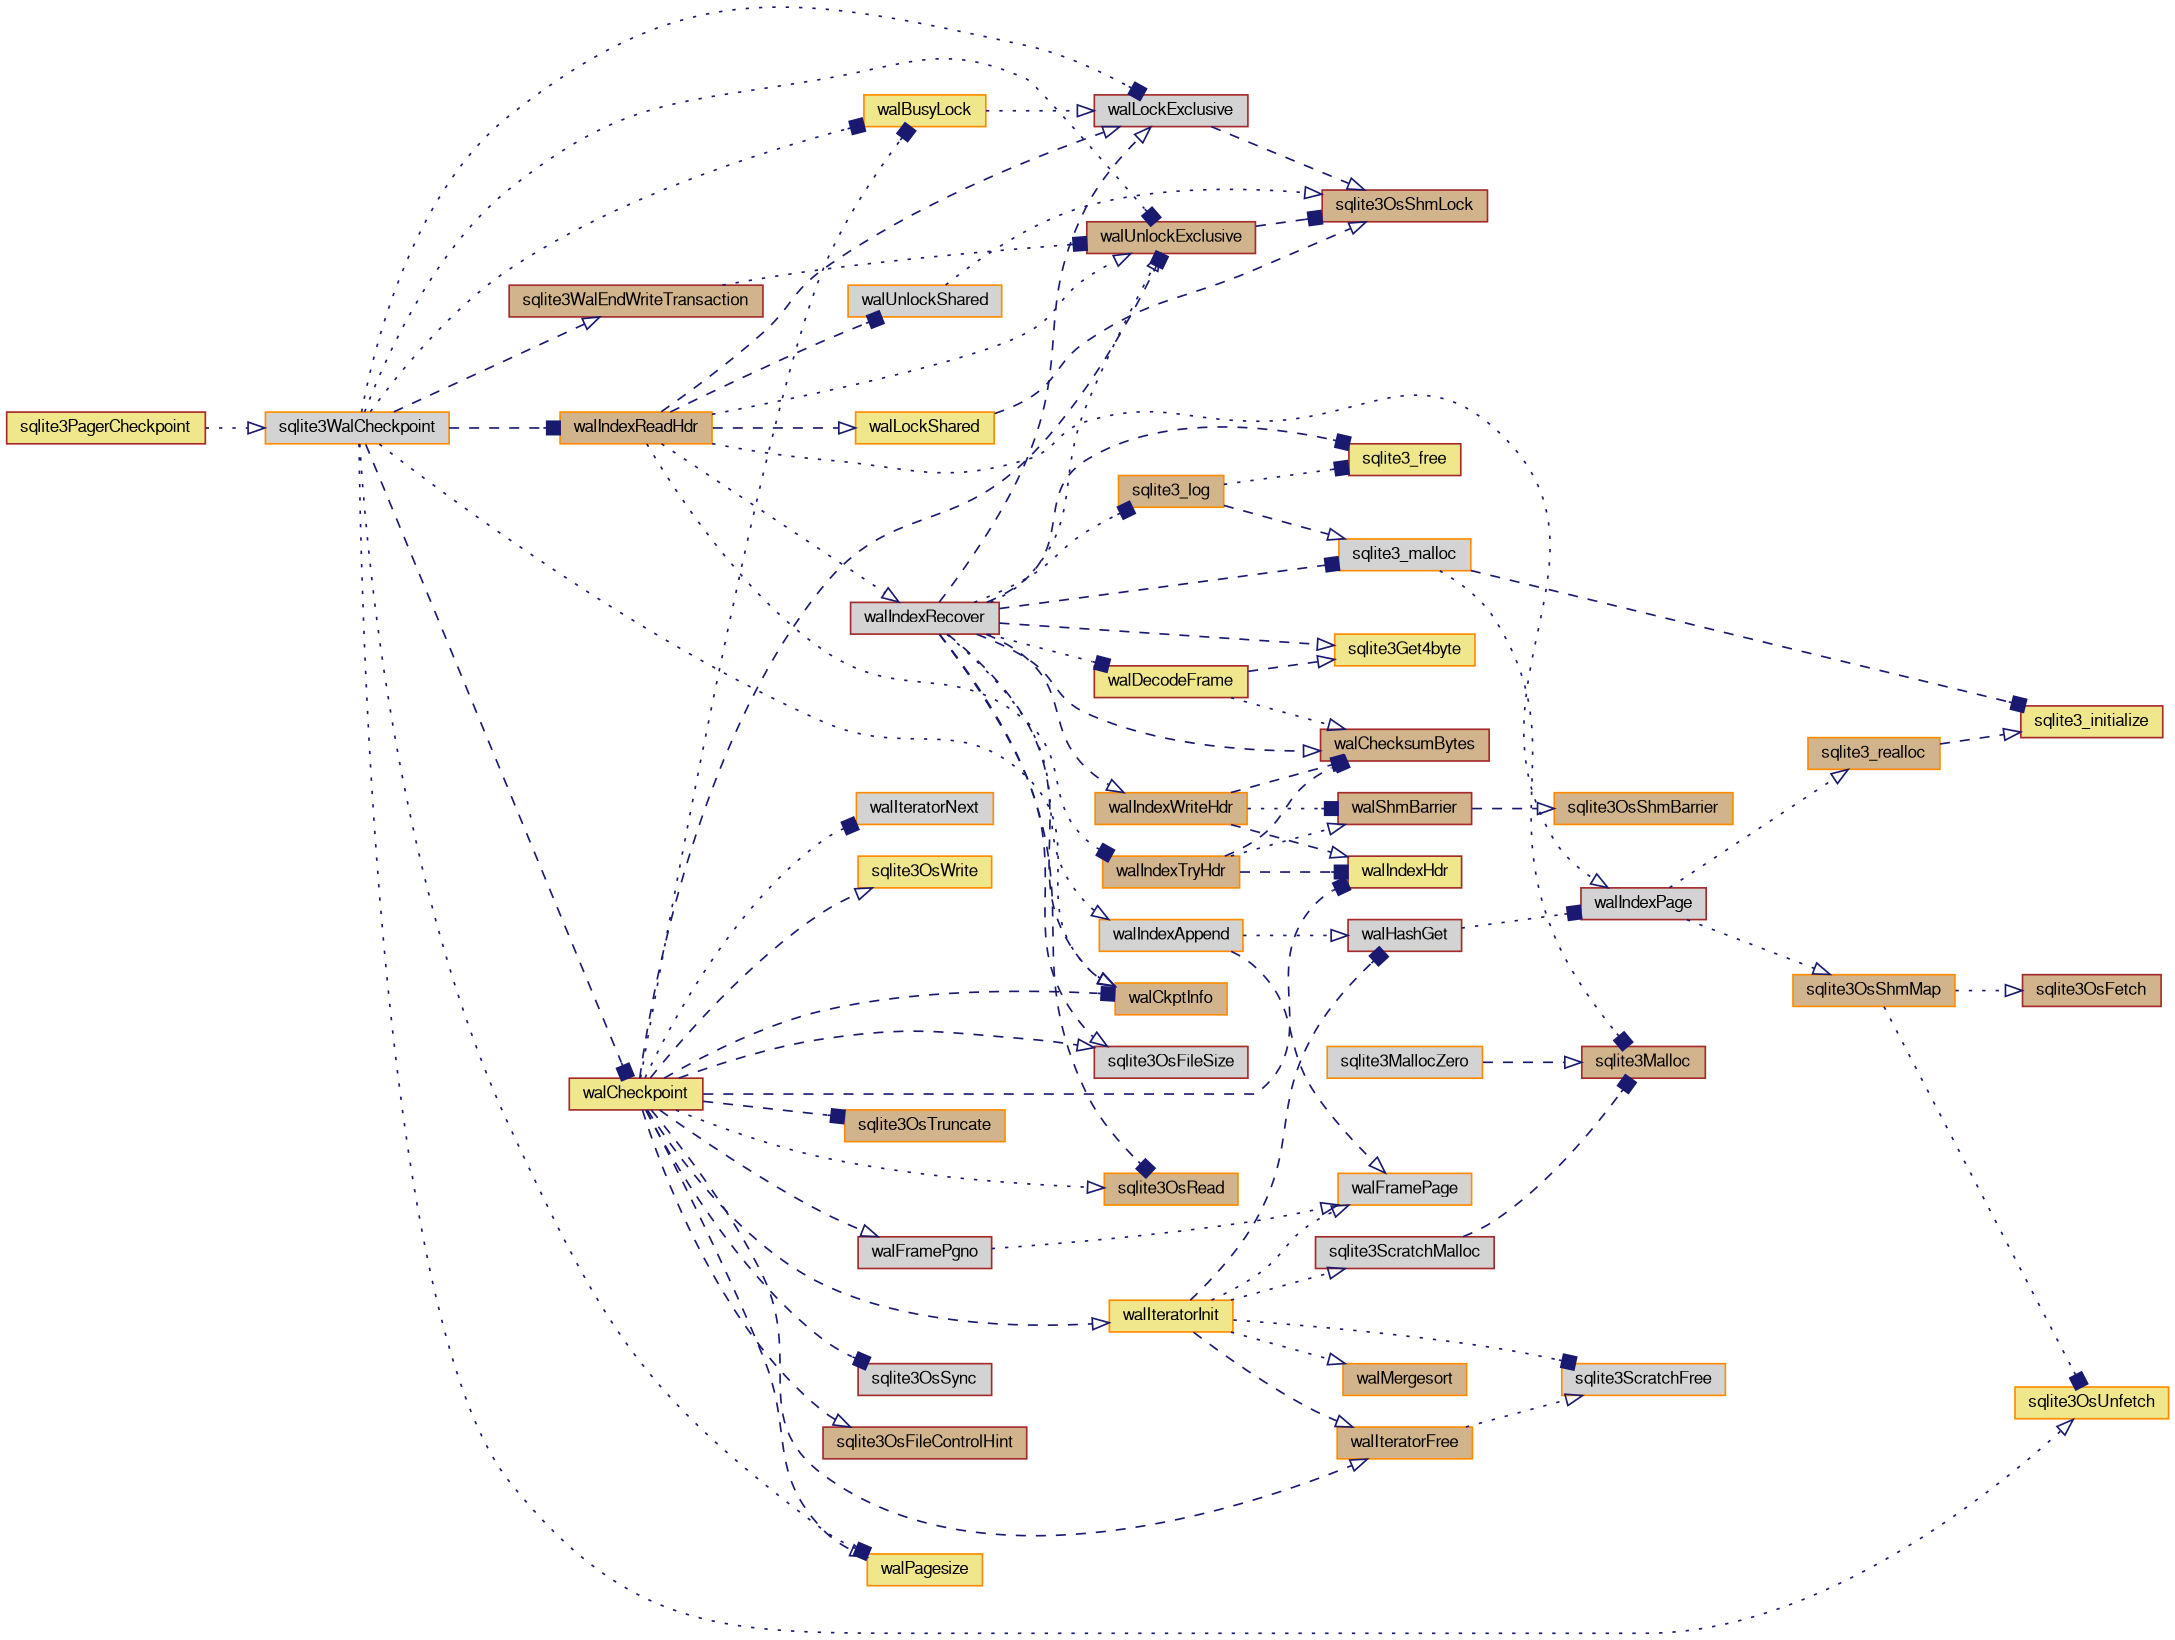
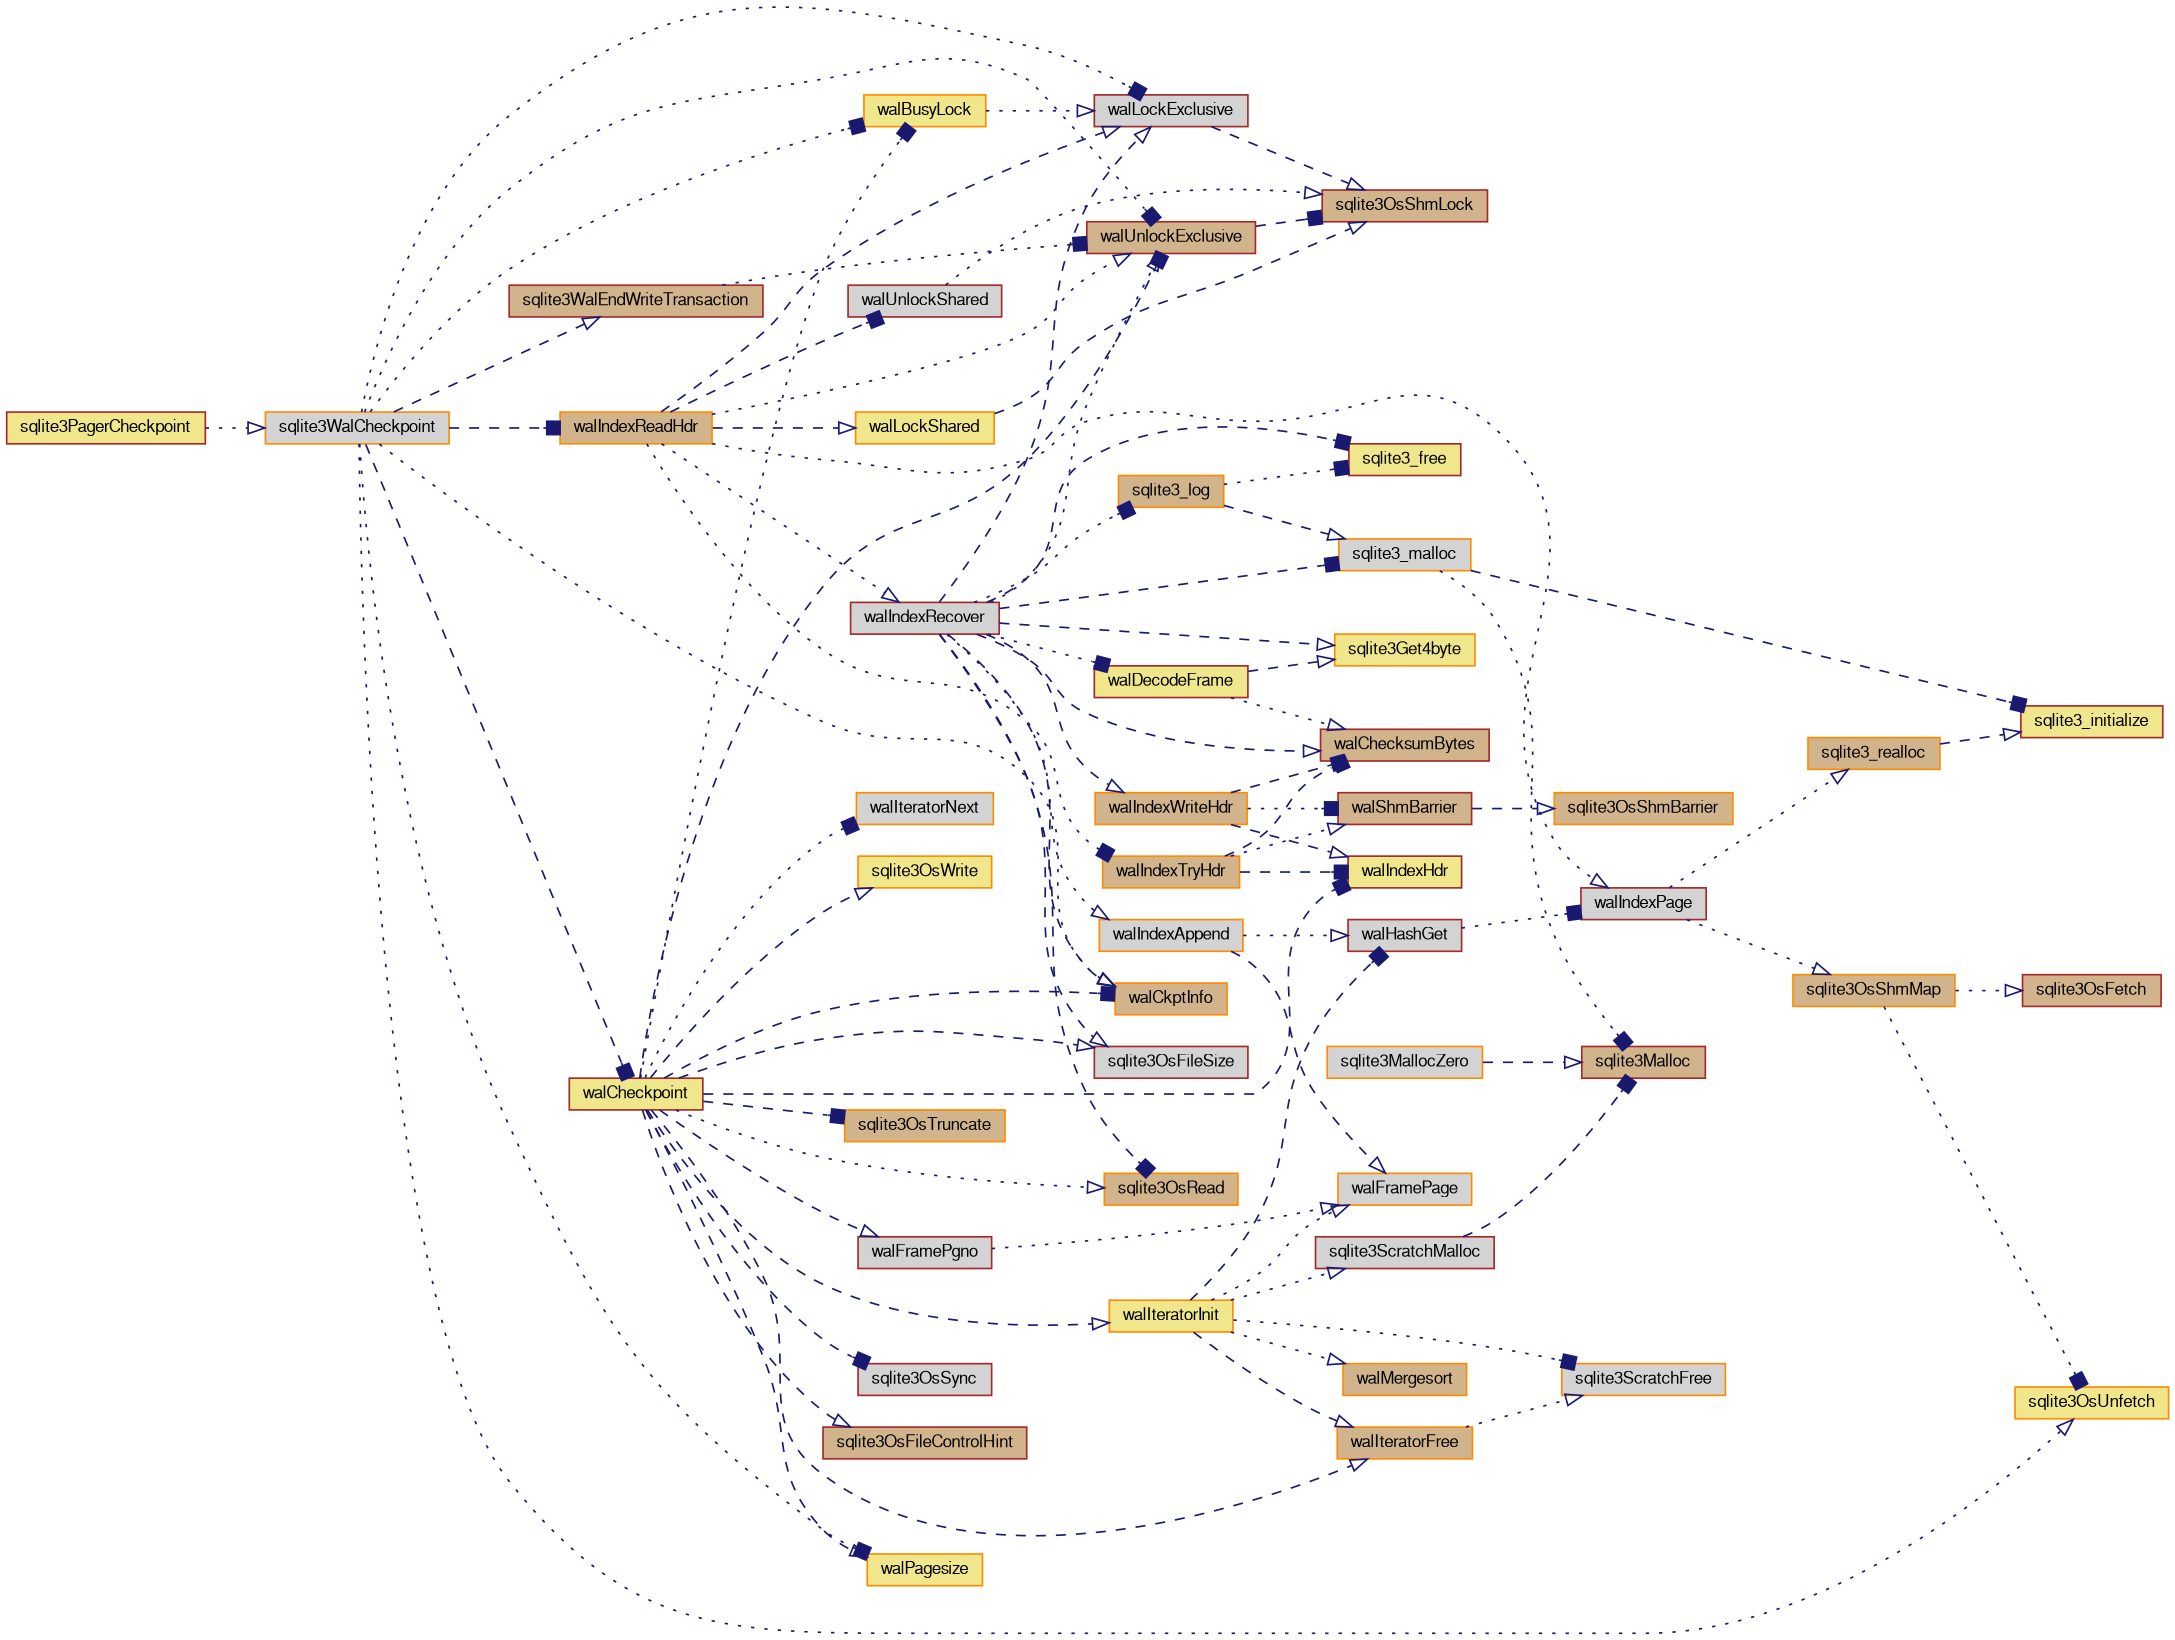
node "walUnlockShared": color darkorange -> brown
